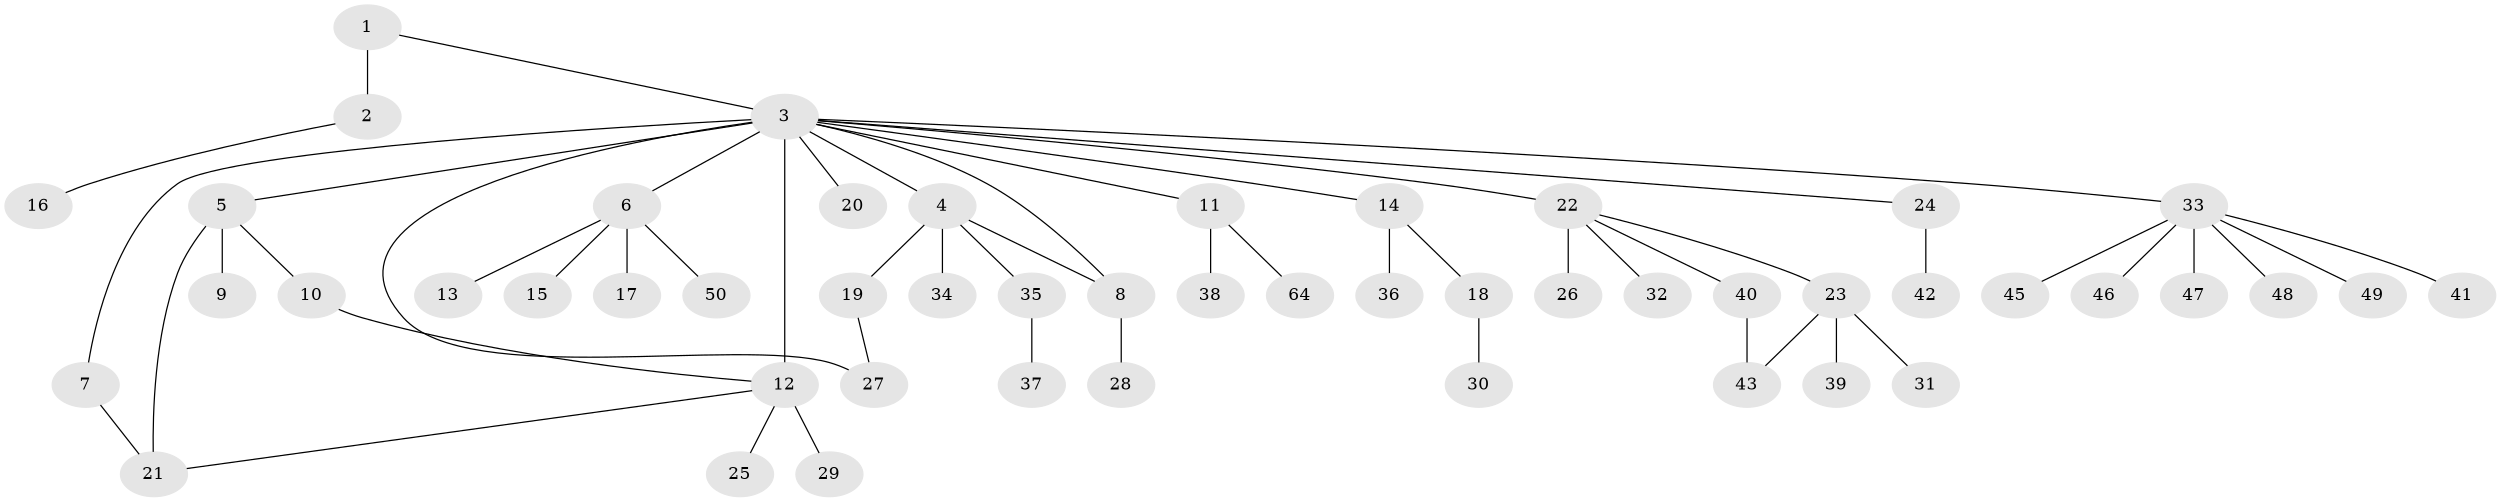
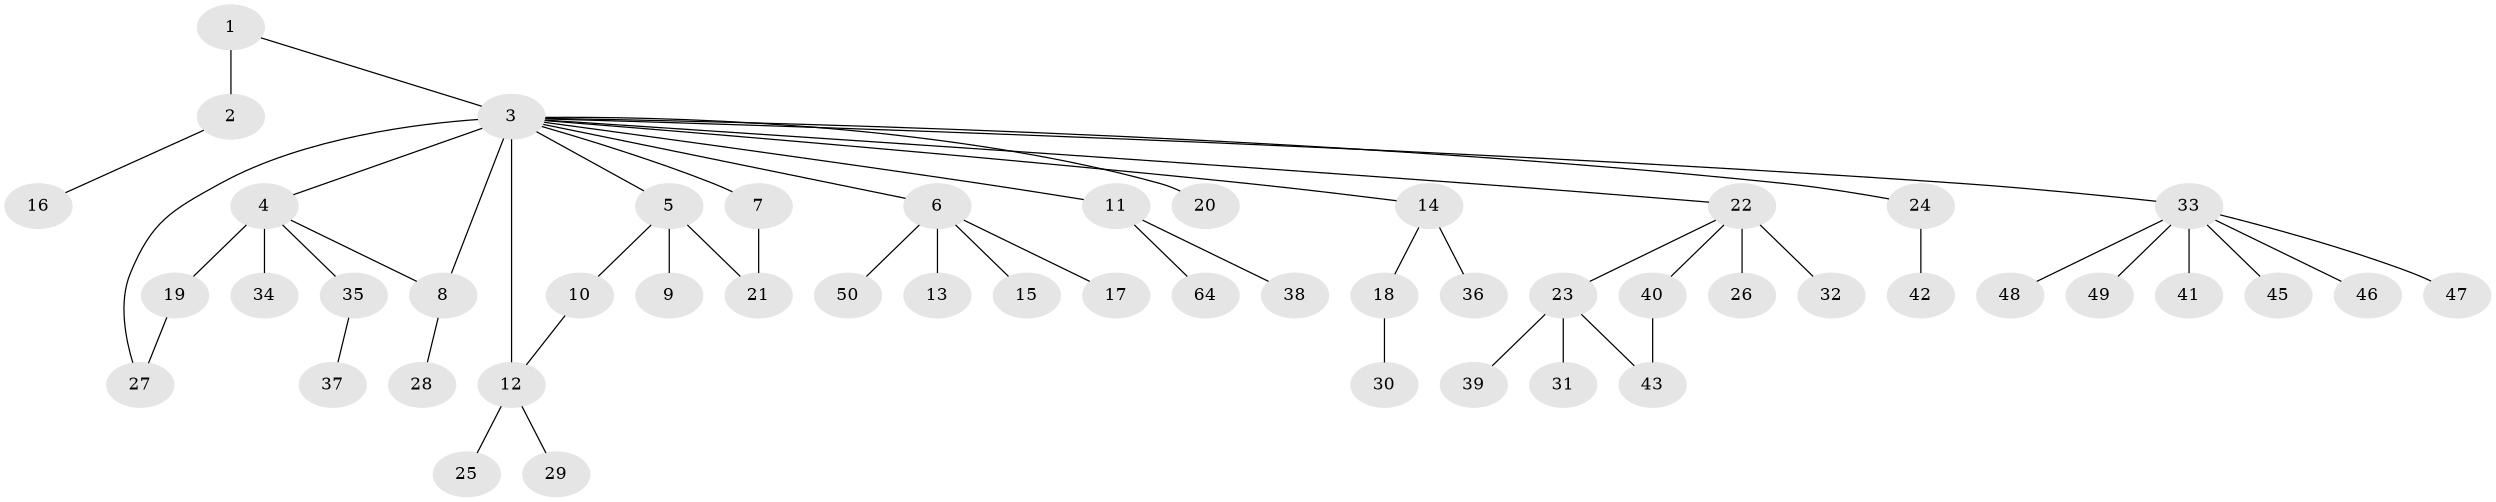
edge "12" -- "21": removed
